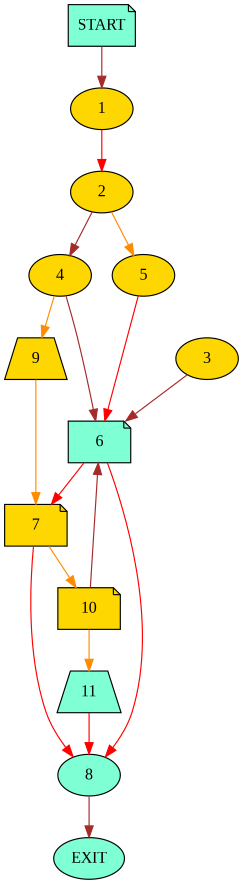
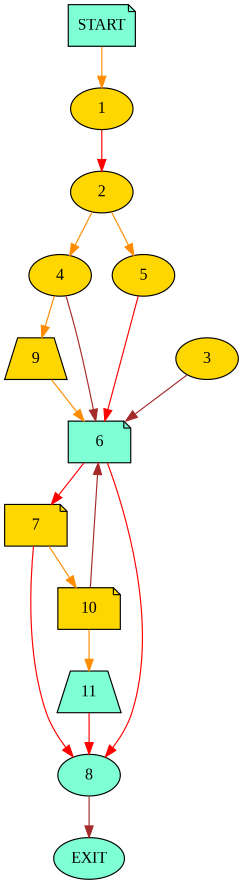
edge "START" -> "1": color brown -> darkorange
edge "2" -> "4": color brown -> darkorange
edge "9" -> "7": now "9" -> "6"
